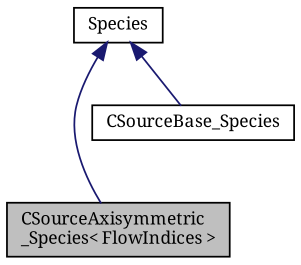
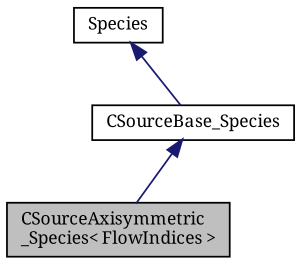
edge "CSourceAxisymmetric _Species< FlowIndices >" -> "Species": now "CSourceAxisymmetric _Species< FlowIndices >" -> "CSourceBase_Species"
